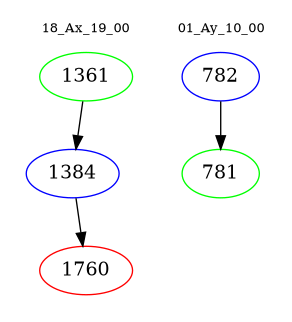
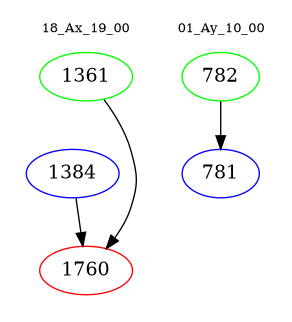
node "782": color blue -> green
edge "1361" -> "1384": now "1361" -> "1760"
node "781": color green -> blue
